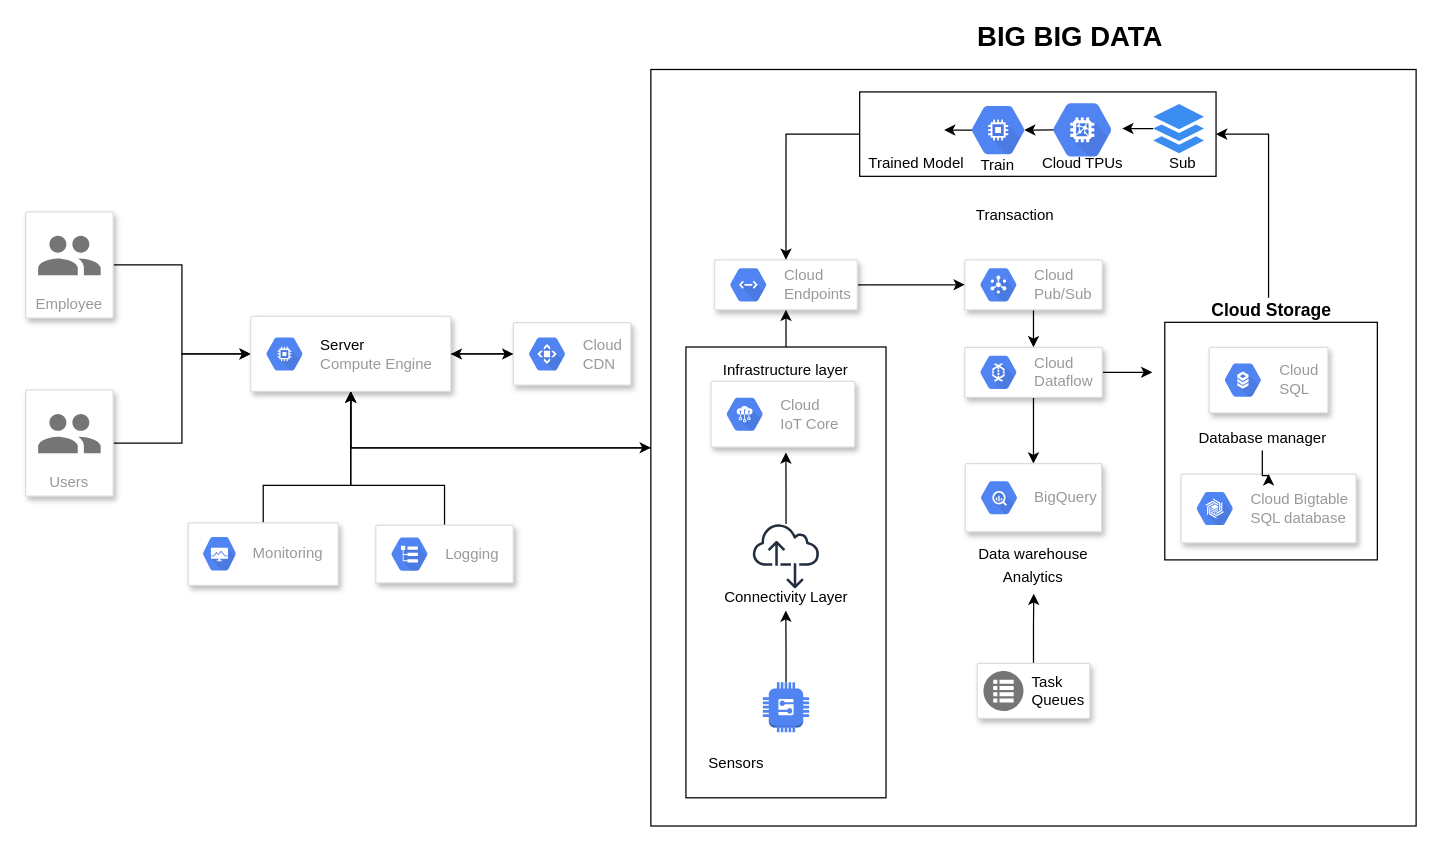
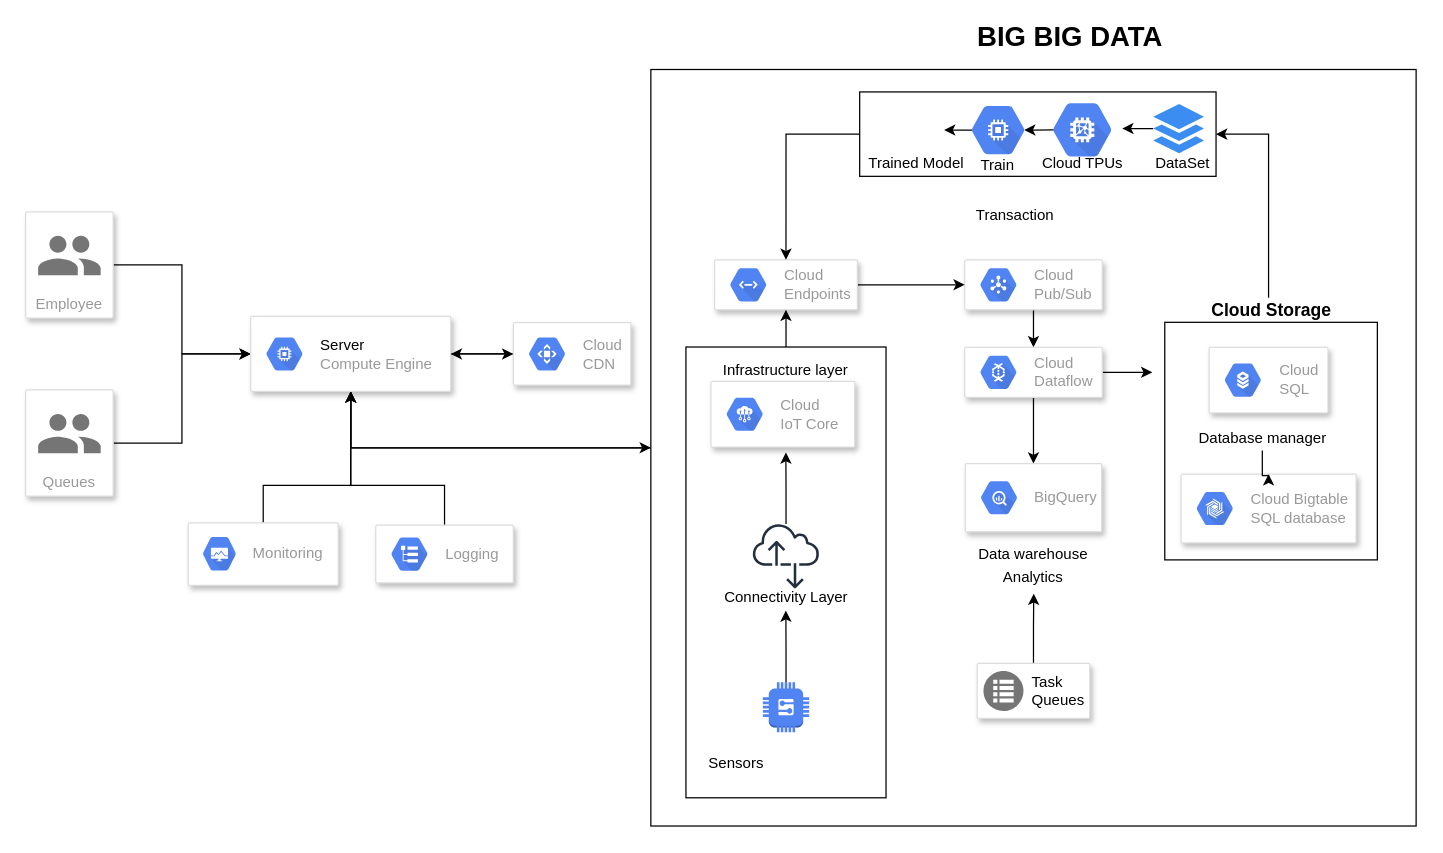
node "Sub": label "Sub" -> "DataSet"
node "Users": label "Users" -> "Queues"
